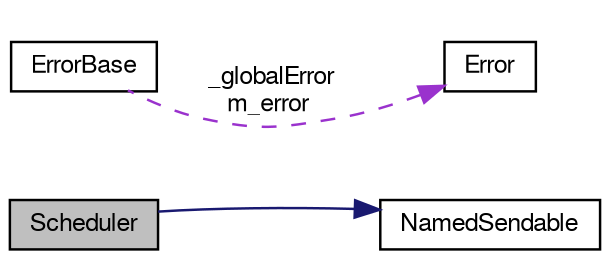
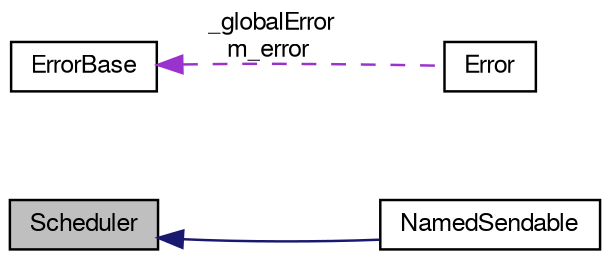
edge "ErrorBase" -> "Error": reversed
edge "Scheduler" -> "NamedSendable": reversed
